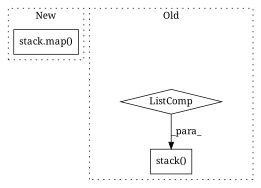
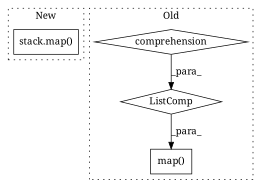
node "comprehension": added
node "stack()": label "stack()" -> "map()"
